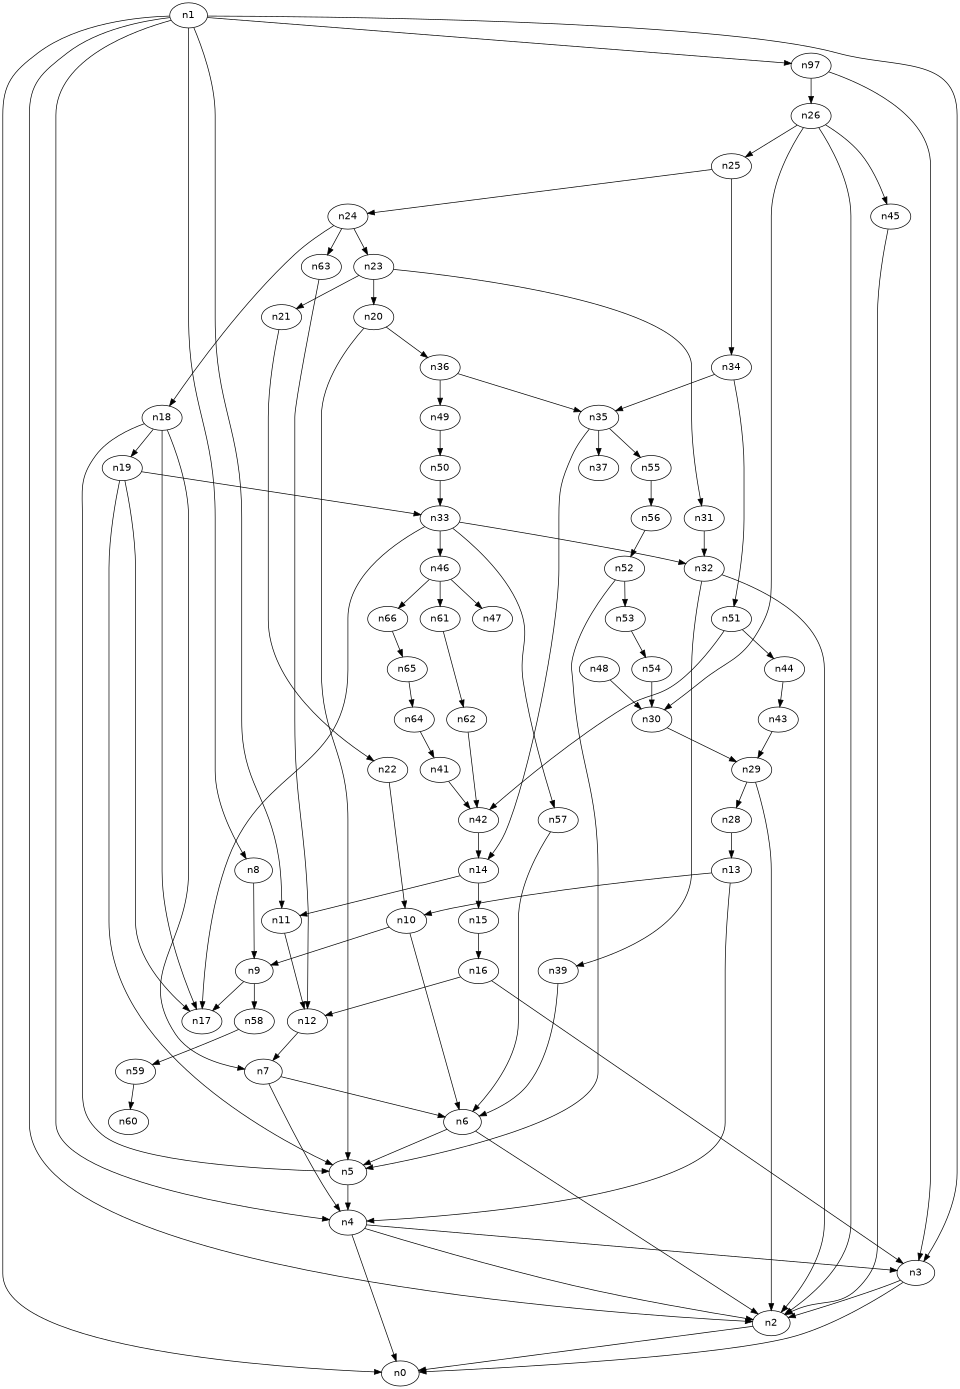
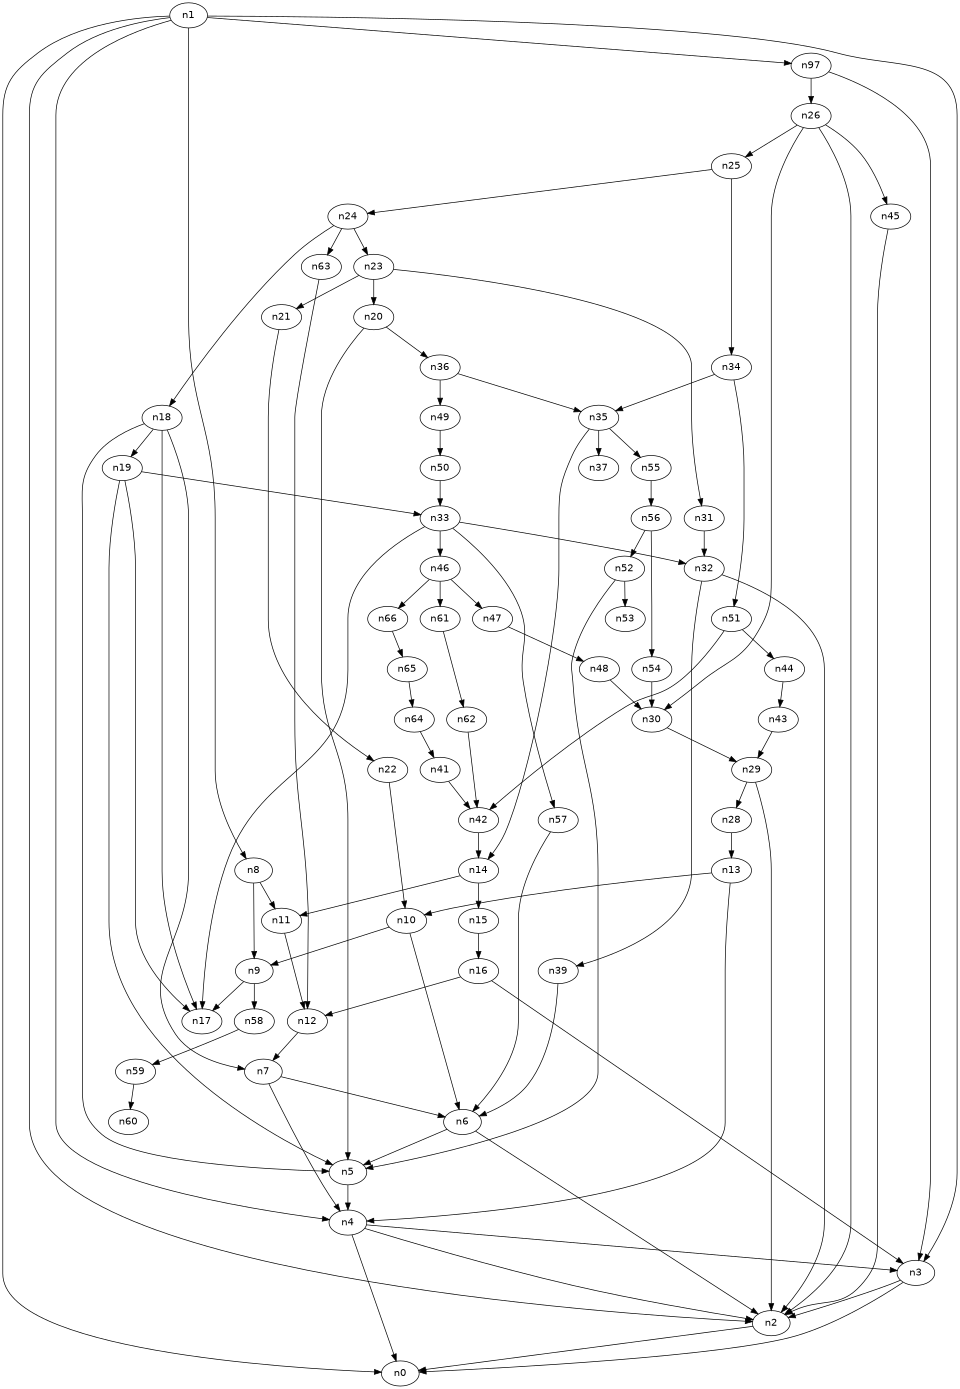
edge "n1" -> "n11": now "n8" -> "n11"
edge "n53" -> "n54": now "n56" -> "n54"
edge "n47" -> "n48": added
